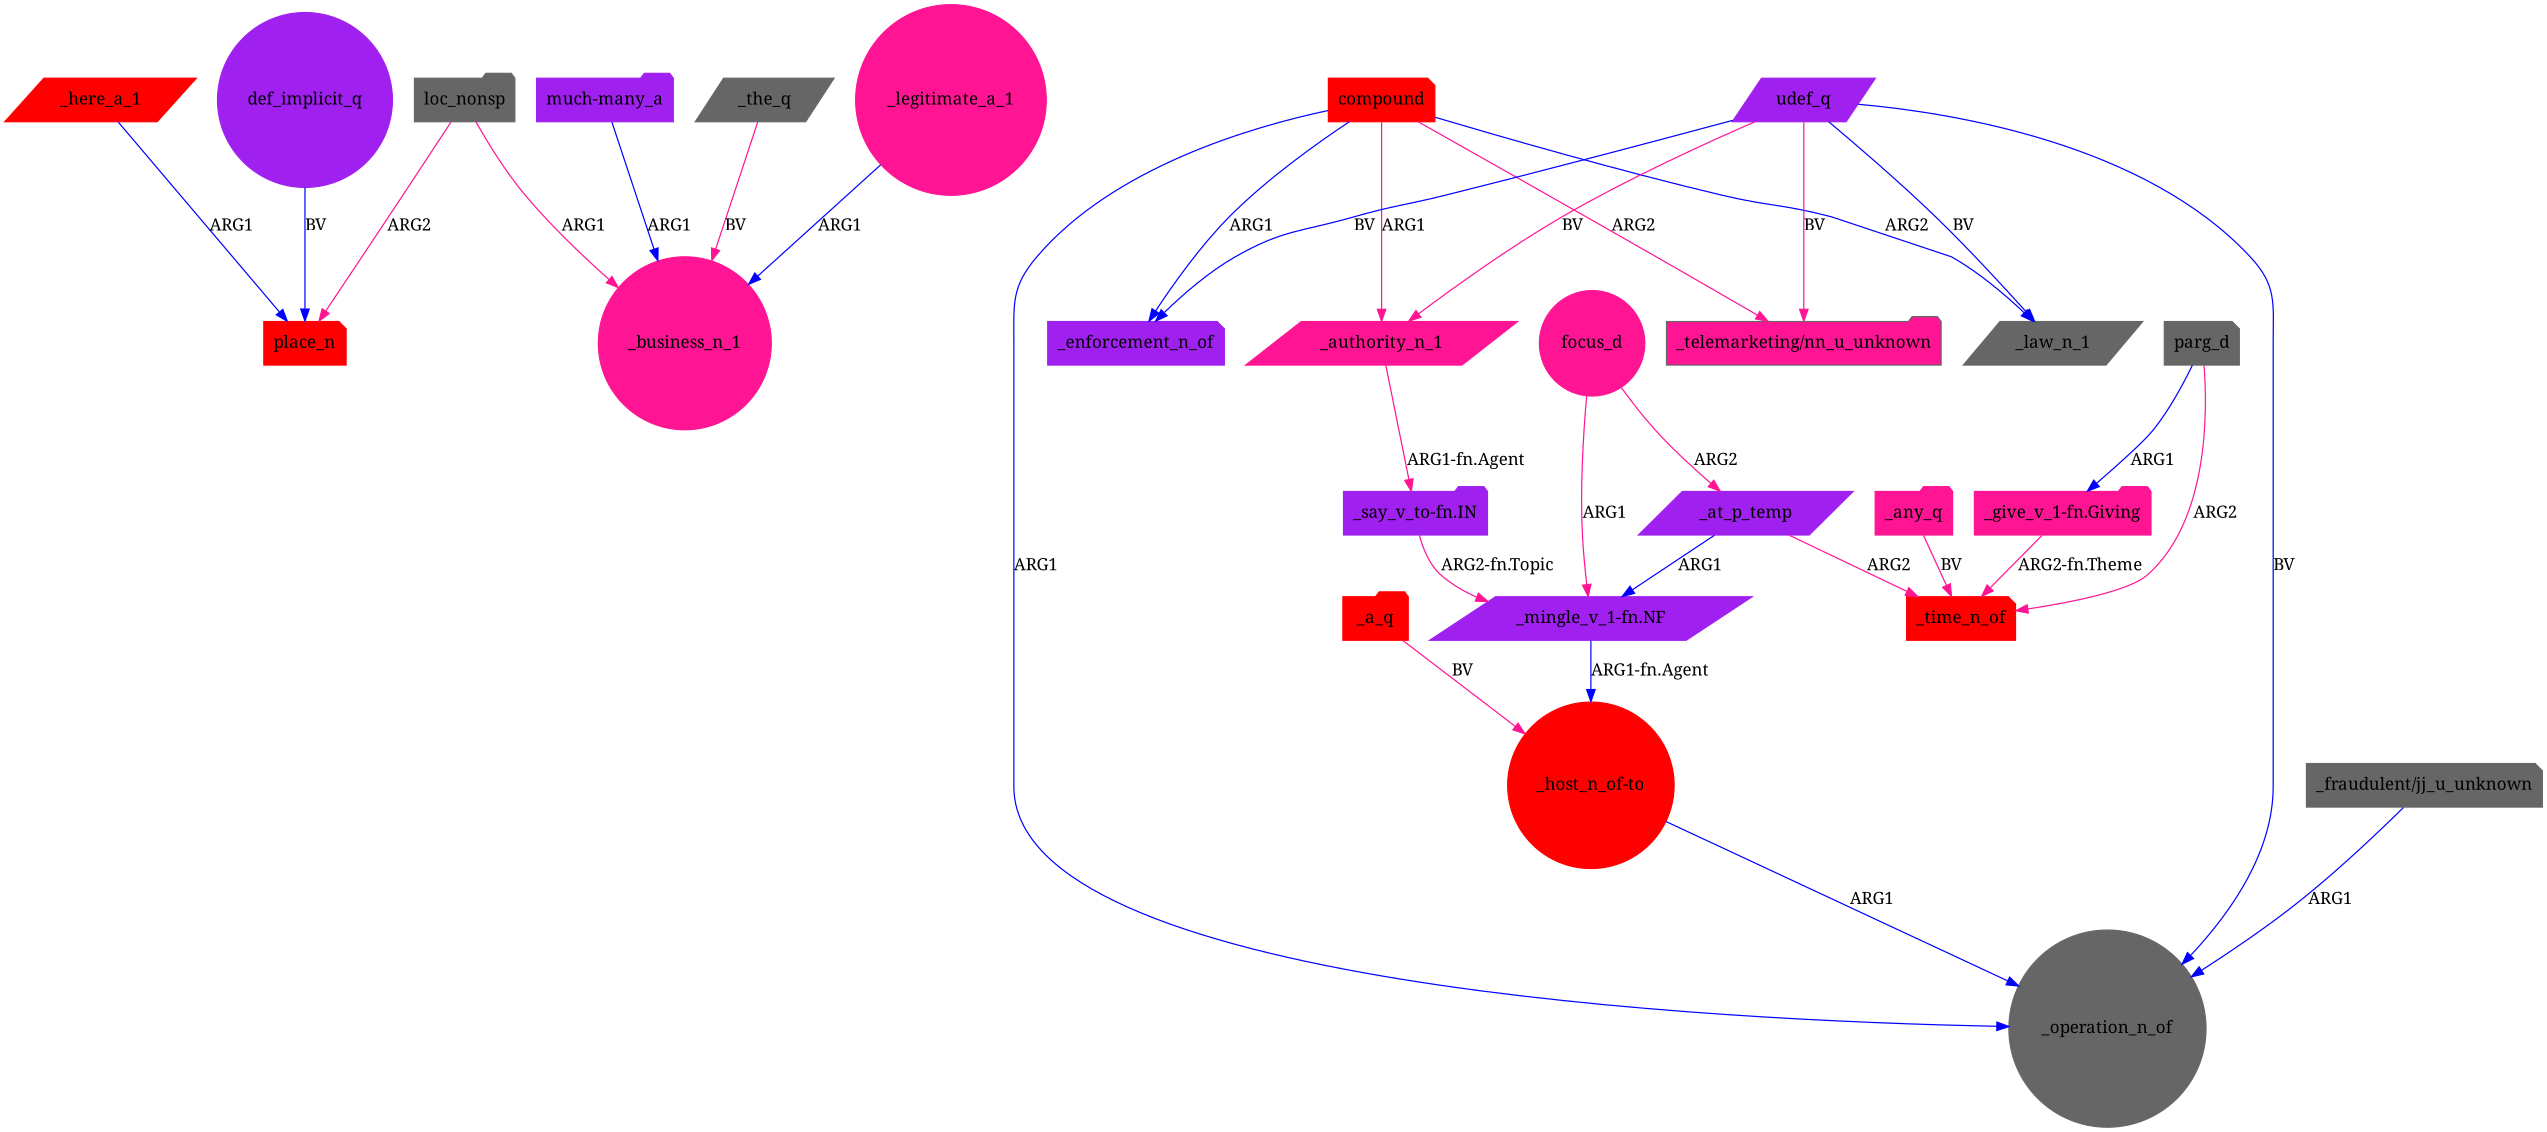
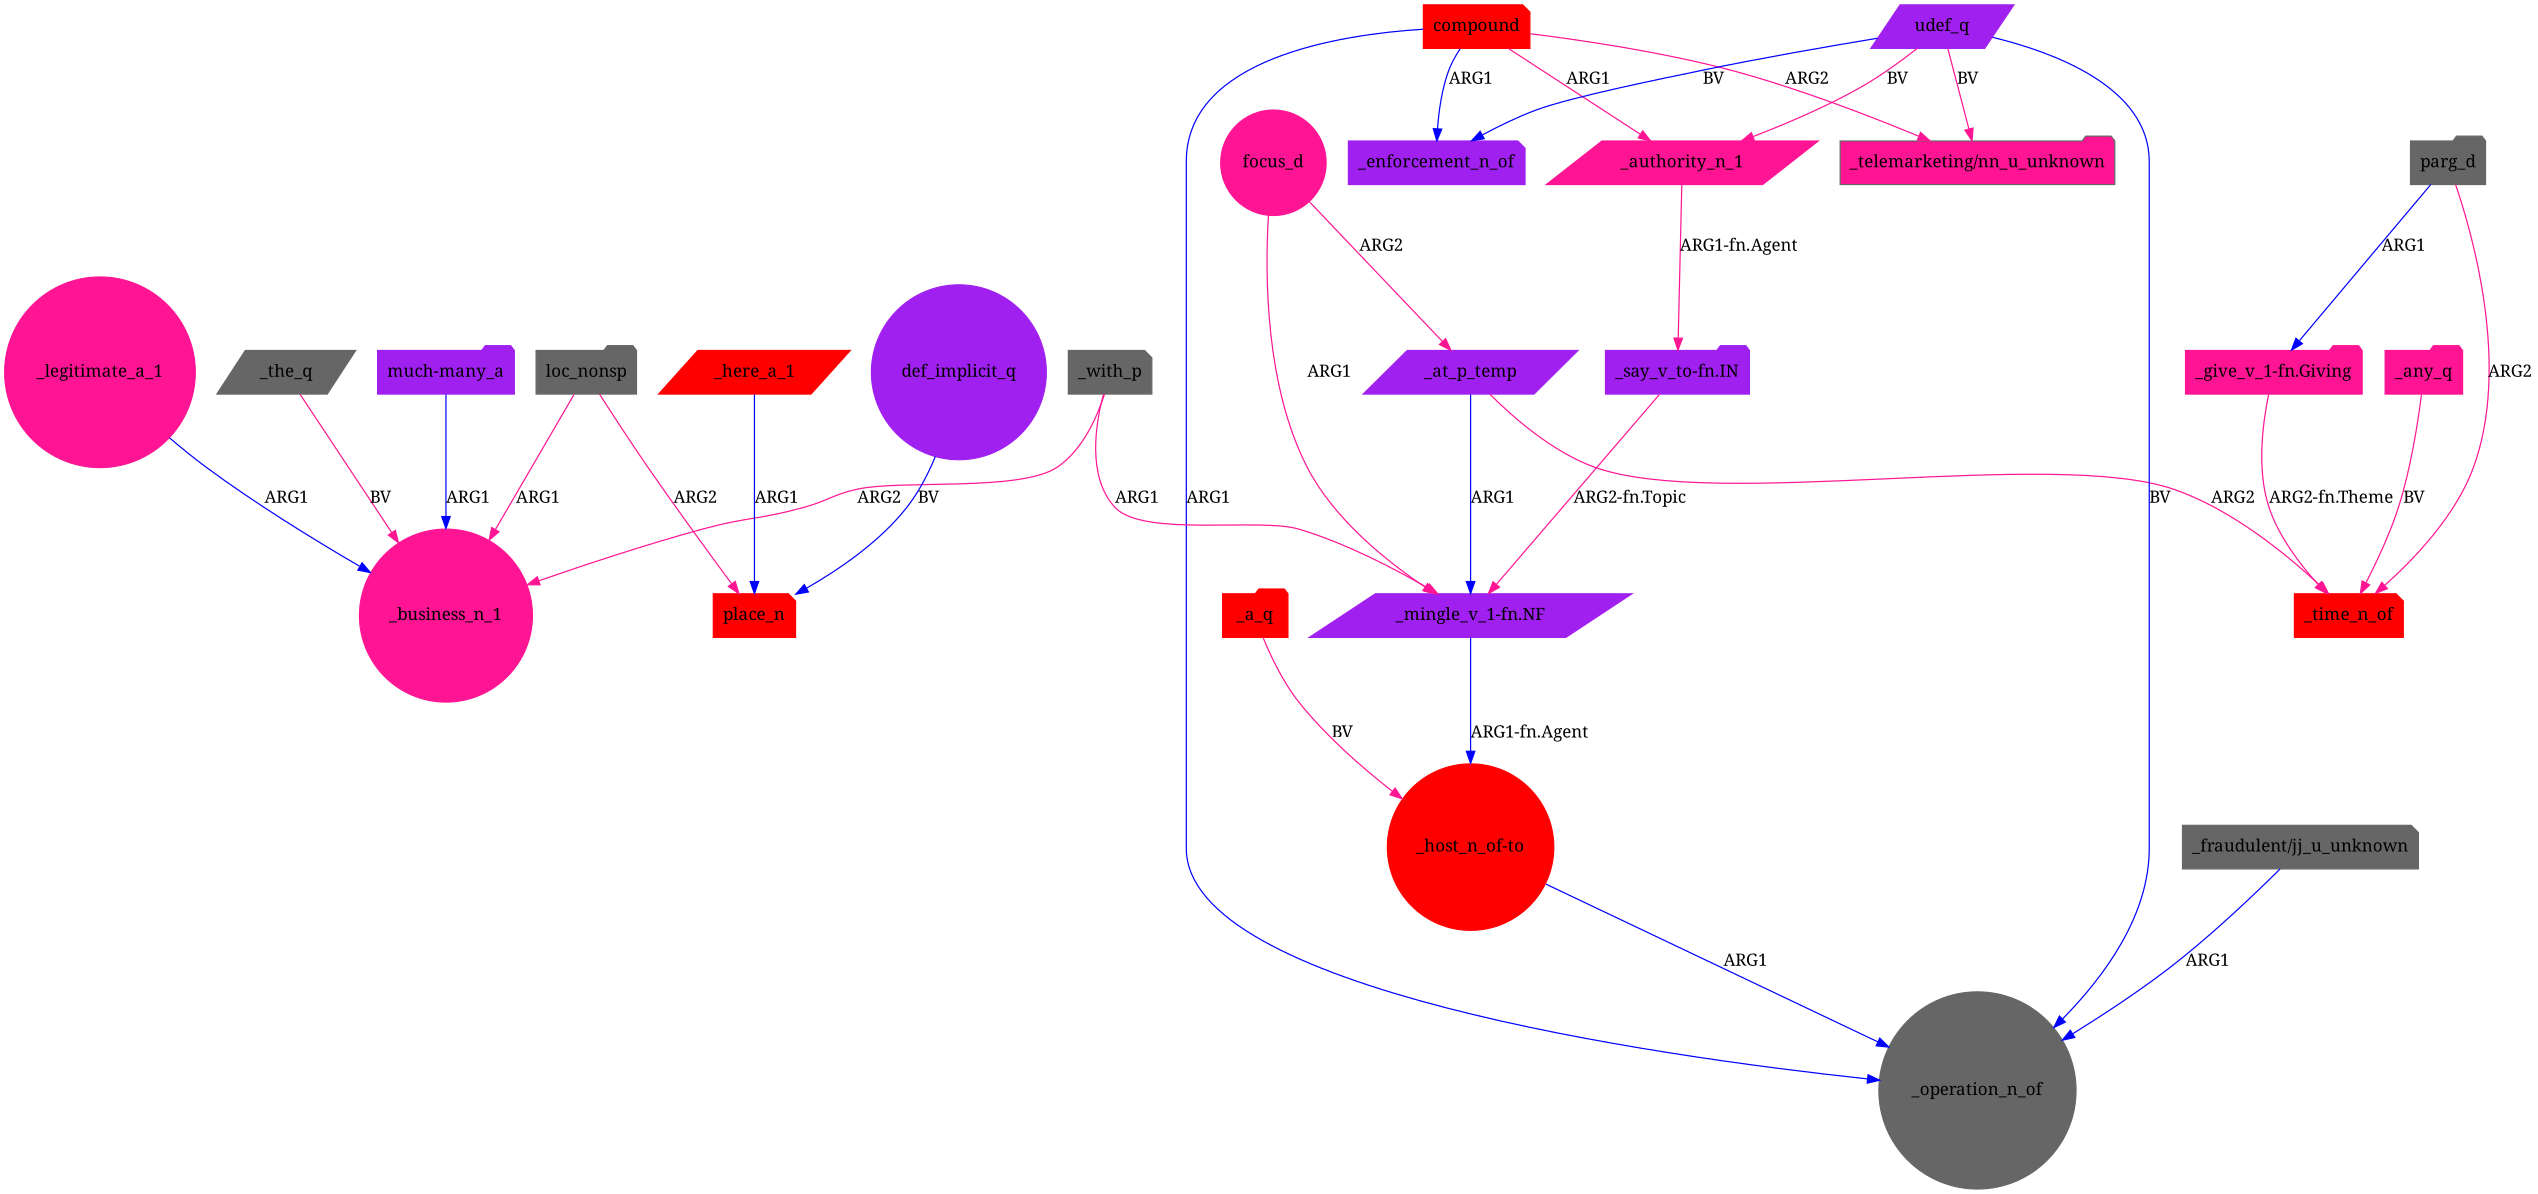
node "_law_n_1": removed
node "parg_d": shape note -> folder
node "_with_p": added
